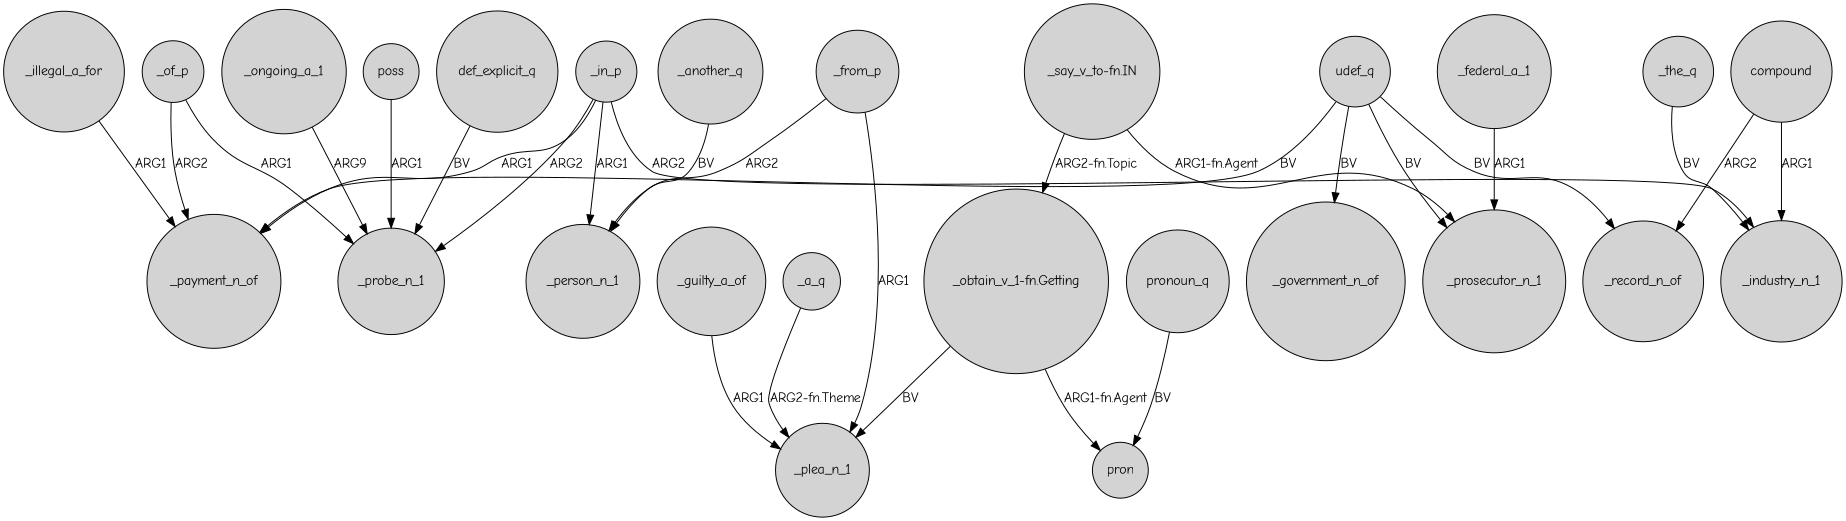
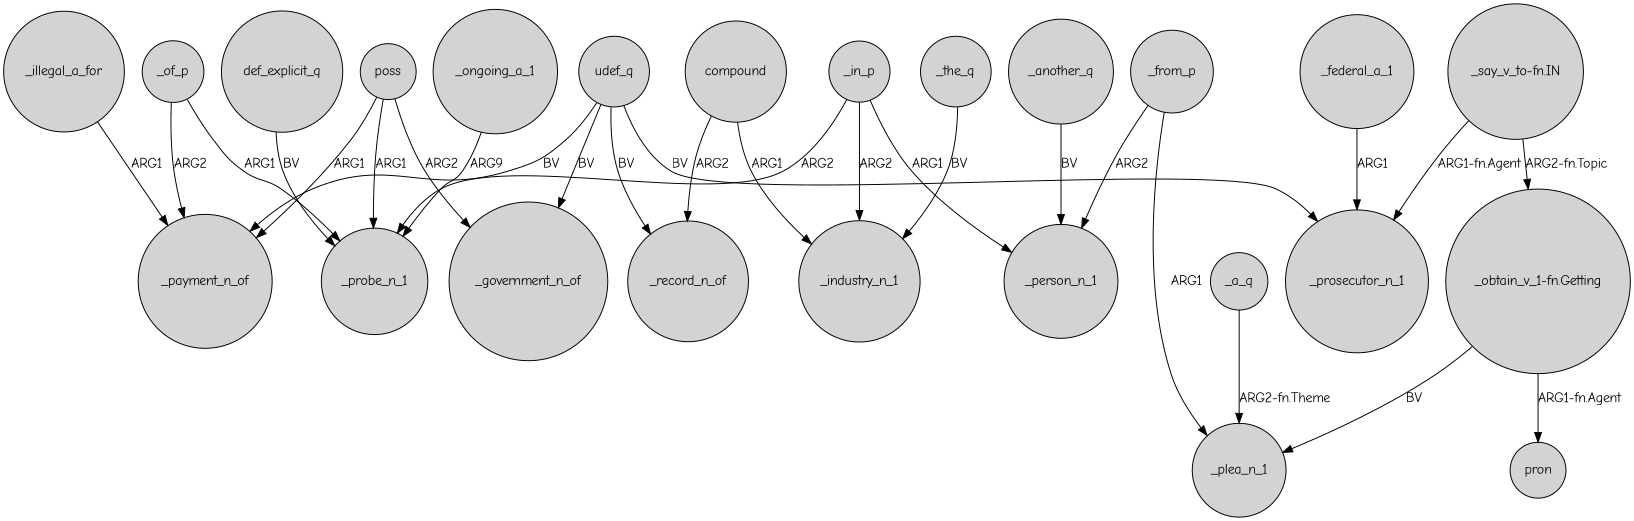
edge "poss" -> "_government_n_of": added, label "ARG2"
edge "_in_p" -> "_payment_n_of": now "poss" -> "_payment_n_of"
node "_guilty_a_of": removed
node "pronoun_q": removed
